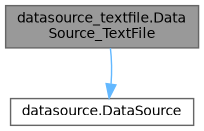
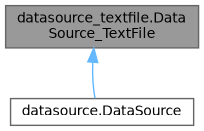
edge "datasource_textfile.Data Source_TextFile" -> "datasource.DataSource": reversed
